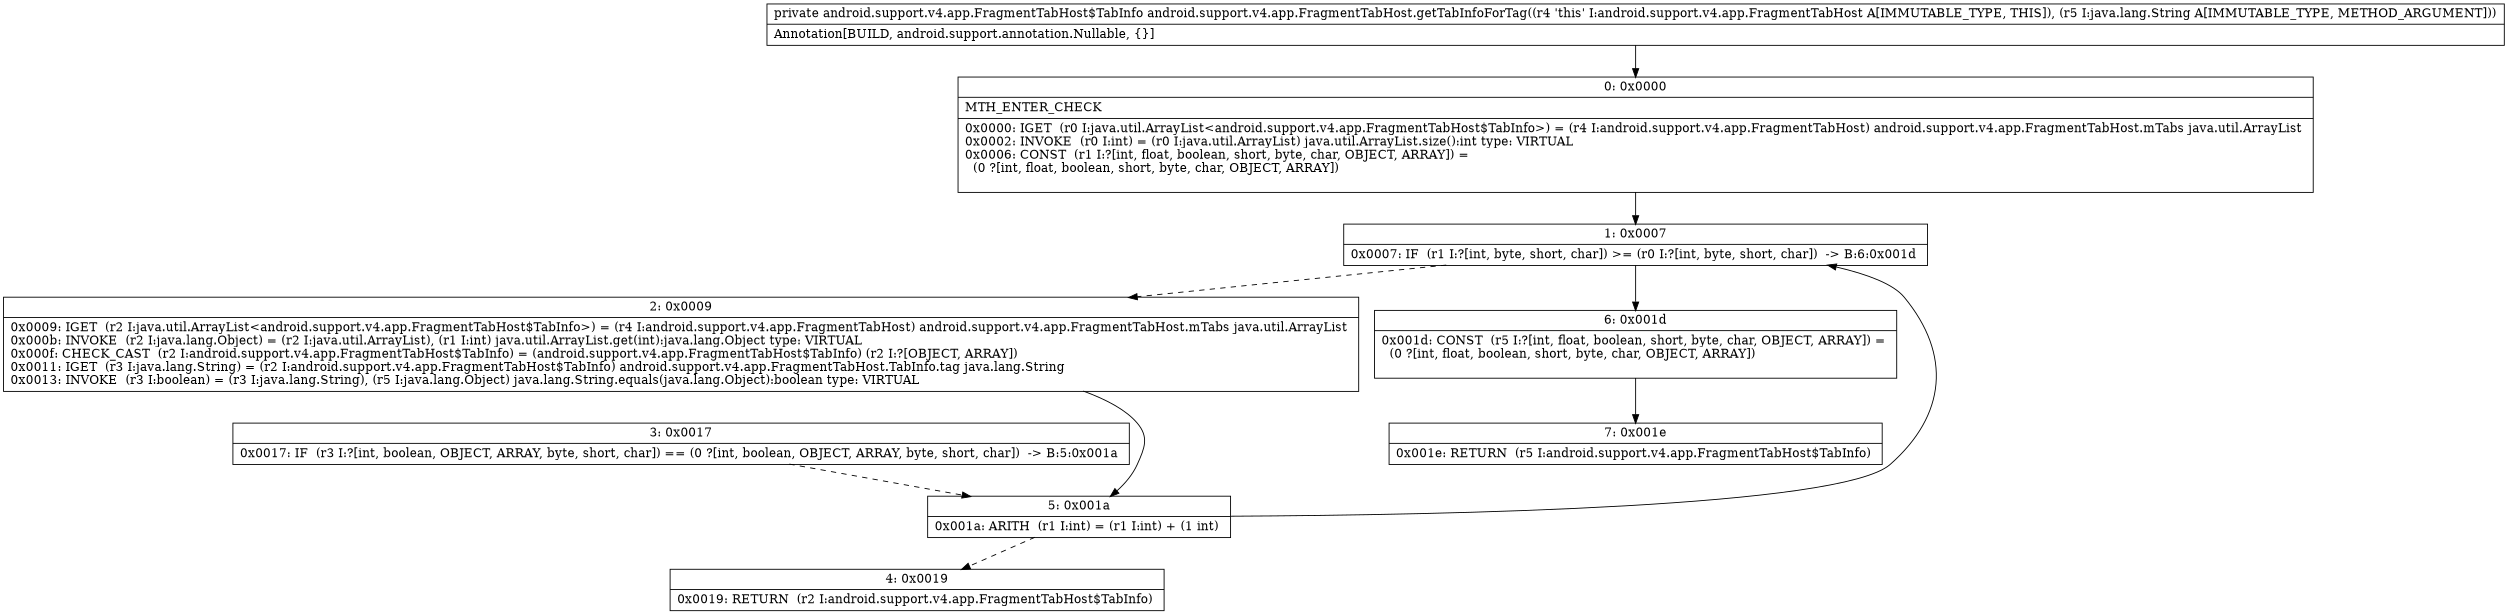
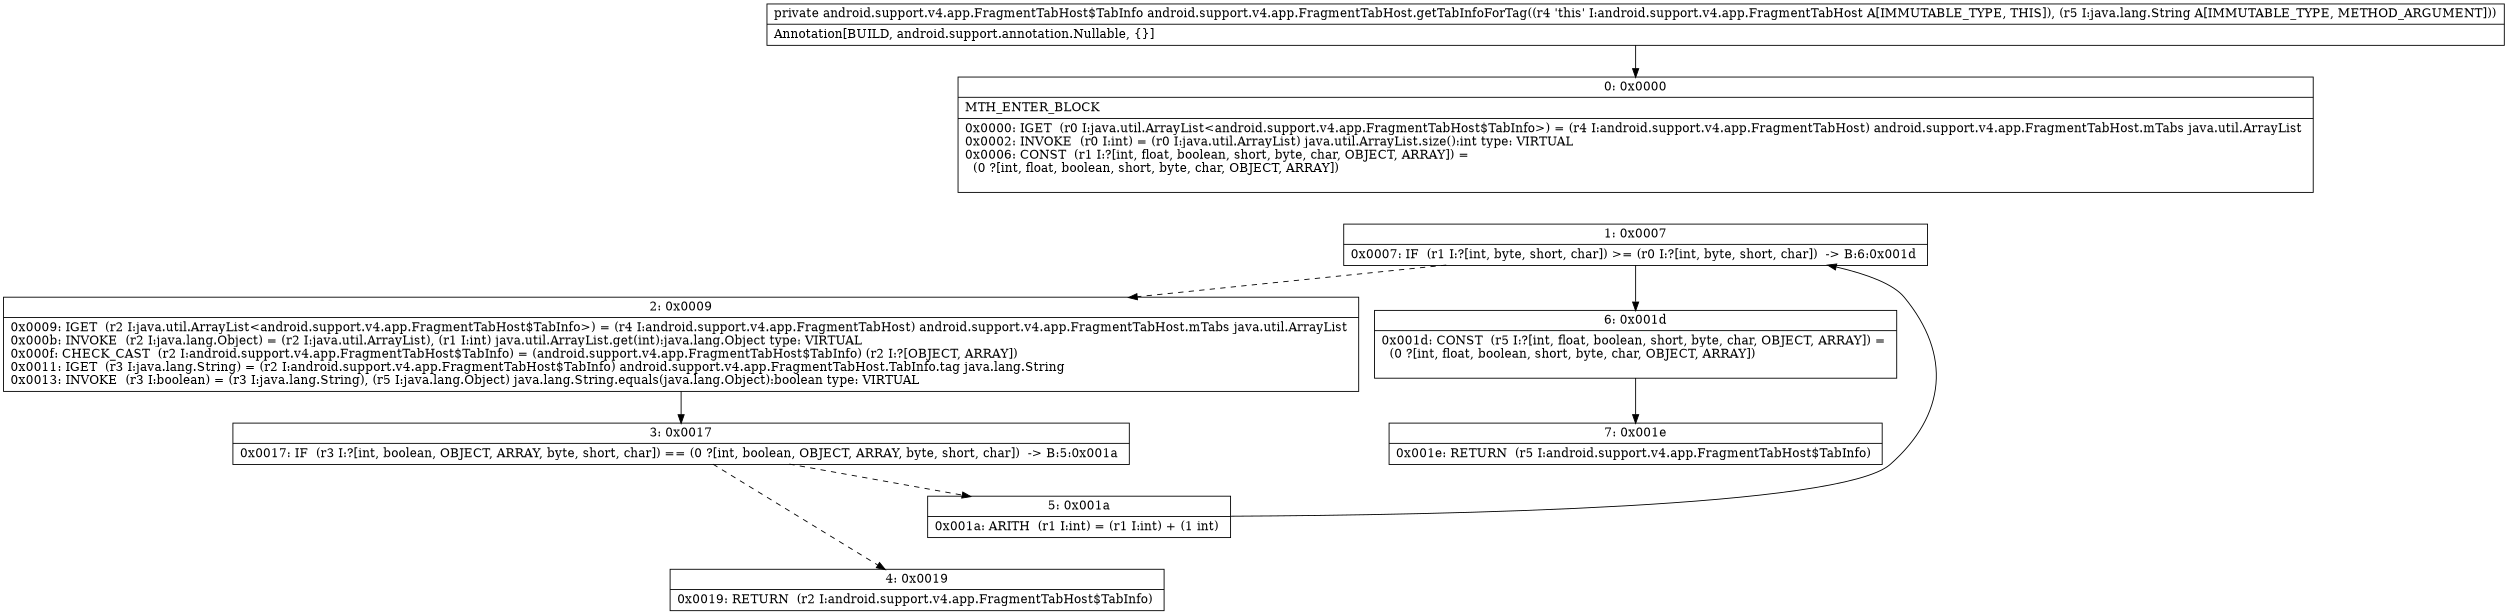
node "0: 0x0000": text "MTH_ENTER_CHECK" -> "MTH_ENTER_BLOCK"
edge "0: 0x0000" -> "1: 0x0007": removed
edge "2: 0x0009" -> "5: 0x001a": now "2: 0x0009" -> "3: 0x0017"
edge "5: 0x001a" -> "4: 0x0019": now "3: 0x0017" -> "4: 0x0019"
